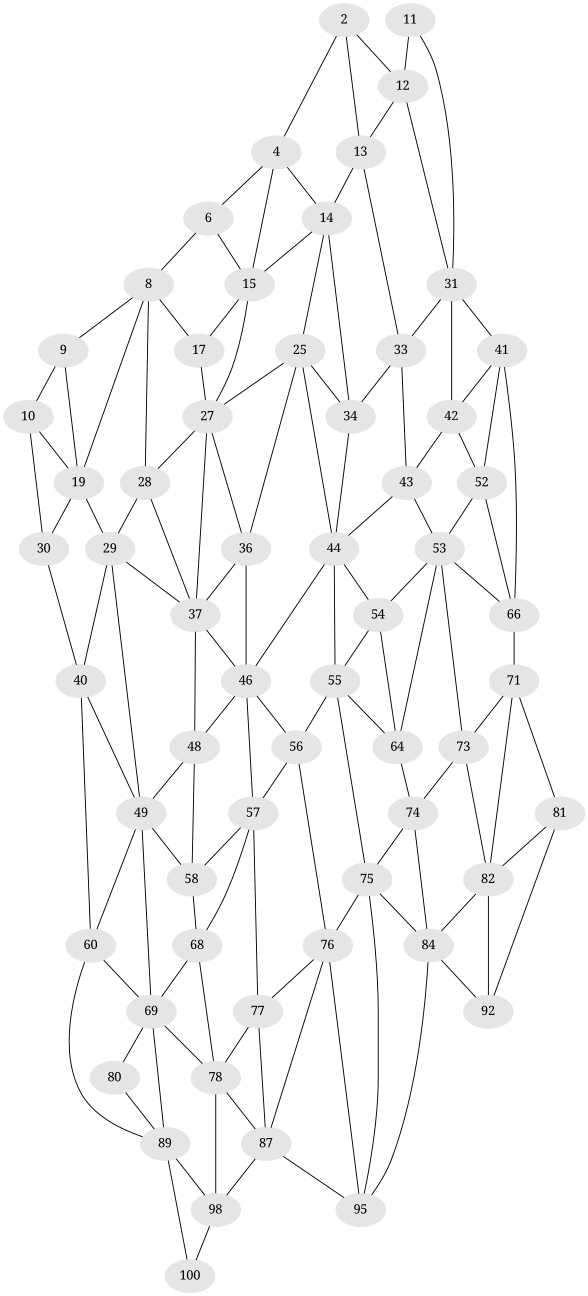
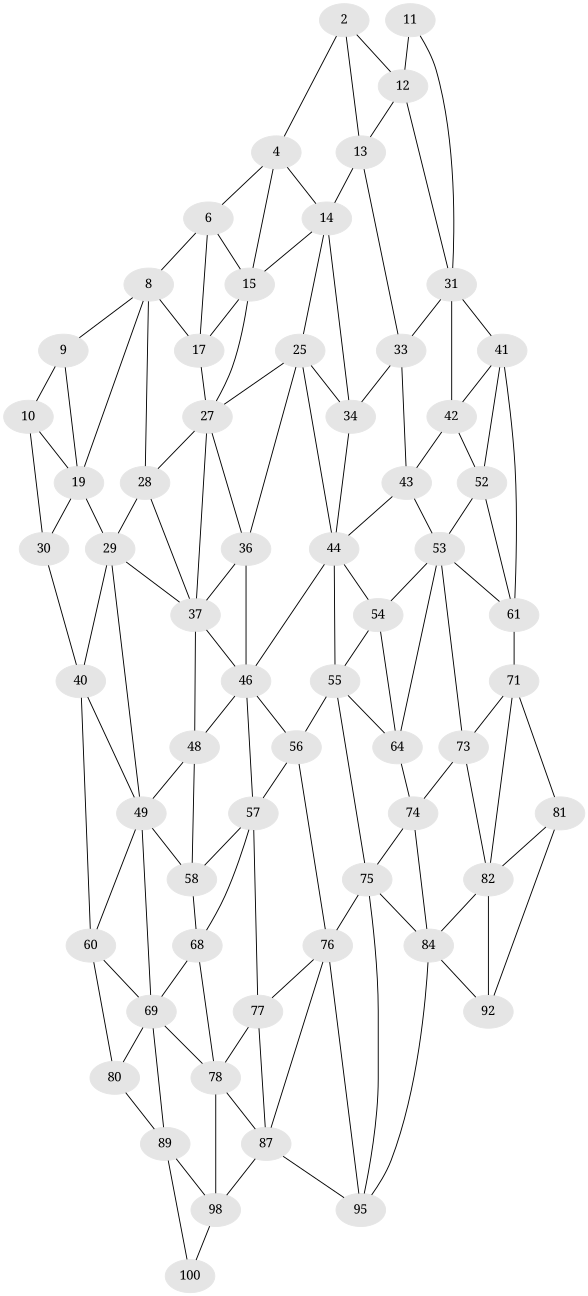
edge "6" -- "17": added
node "66": label "66" -> "61"
edge "60" -- "89": now "60" -- "80"
